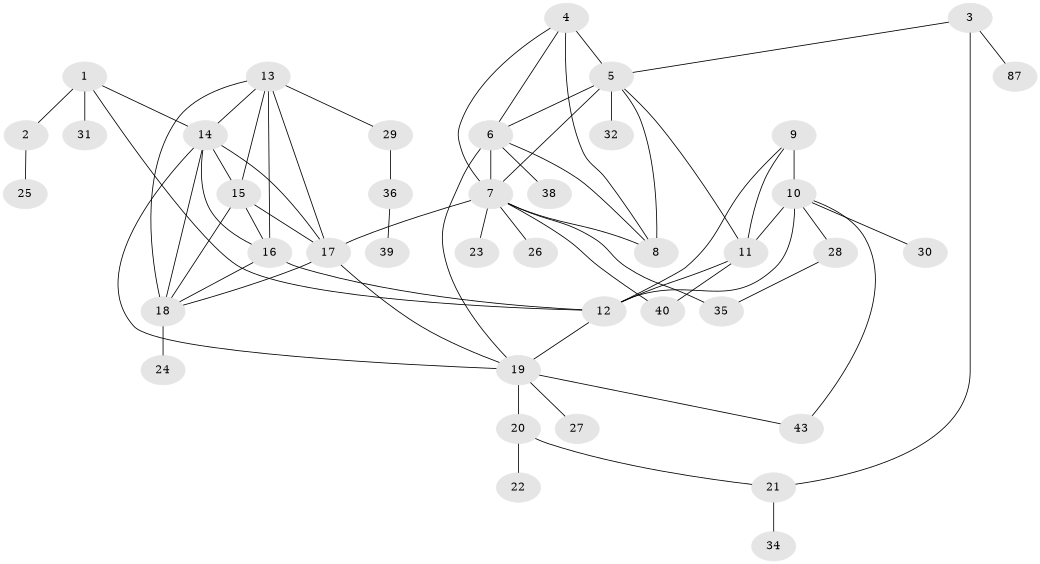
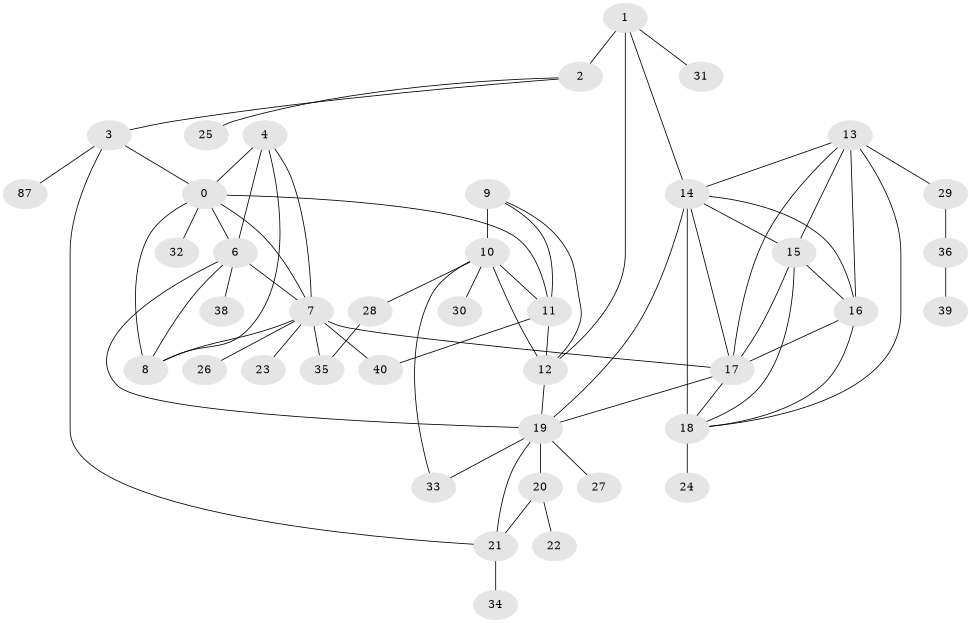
node "5": label "5" -> "0"
edge "2" -- "3": added
edge "16" -- "12": now "16" -- "17"
node "43": label "43" -> "33"
edge "19" -- "21": added
